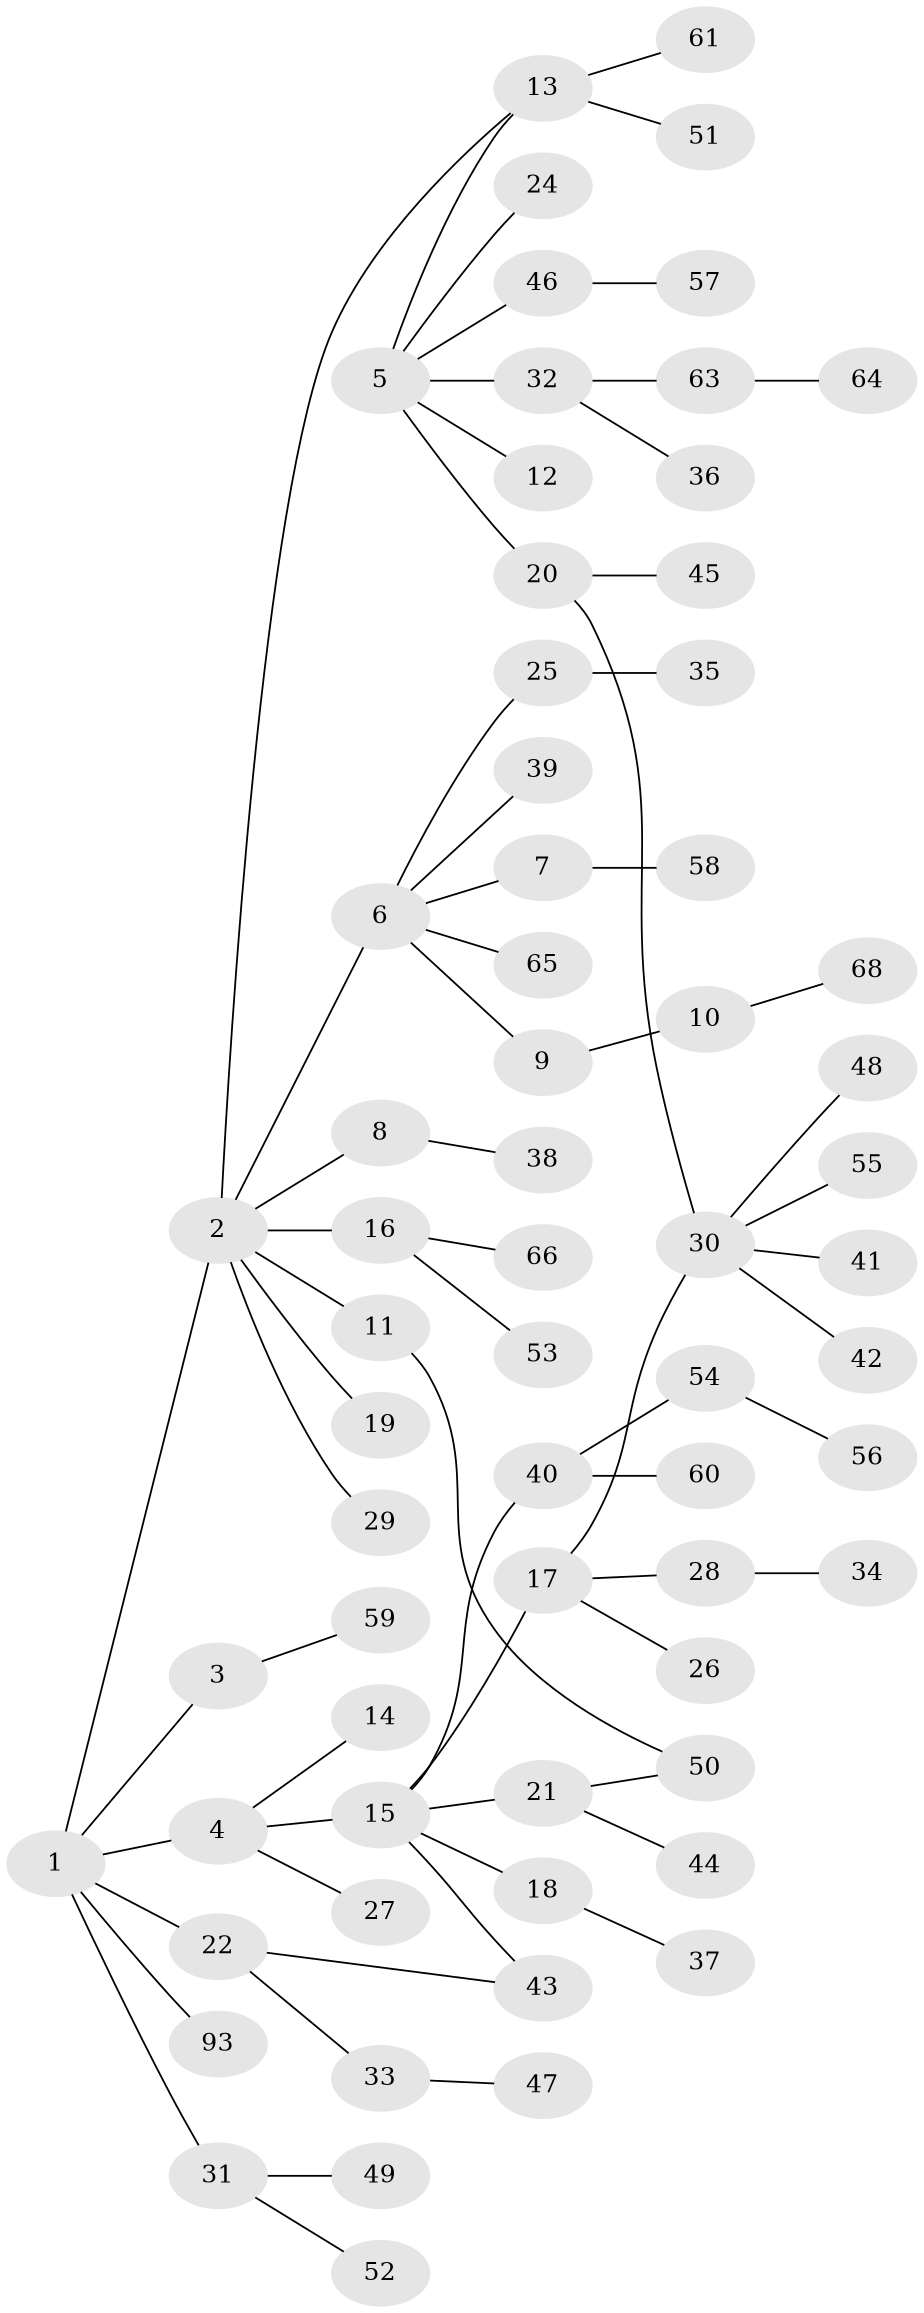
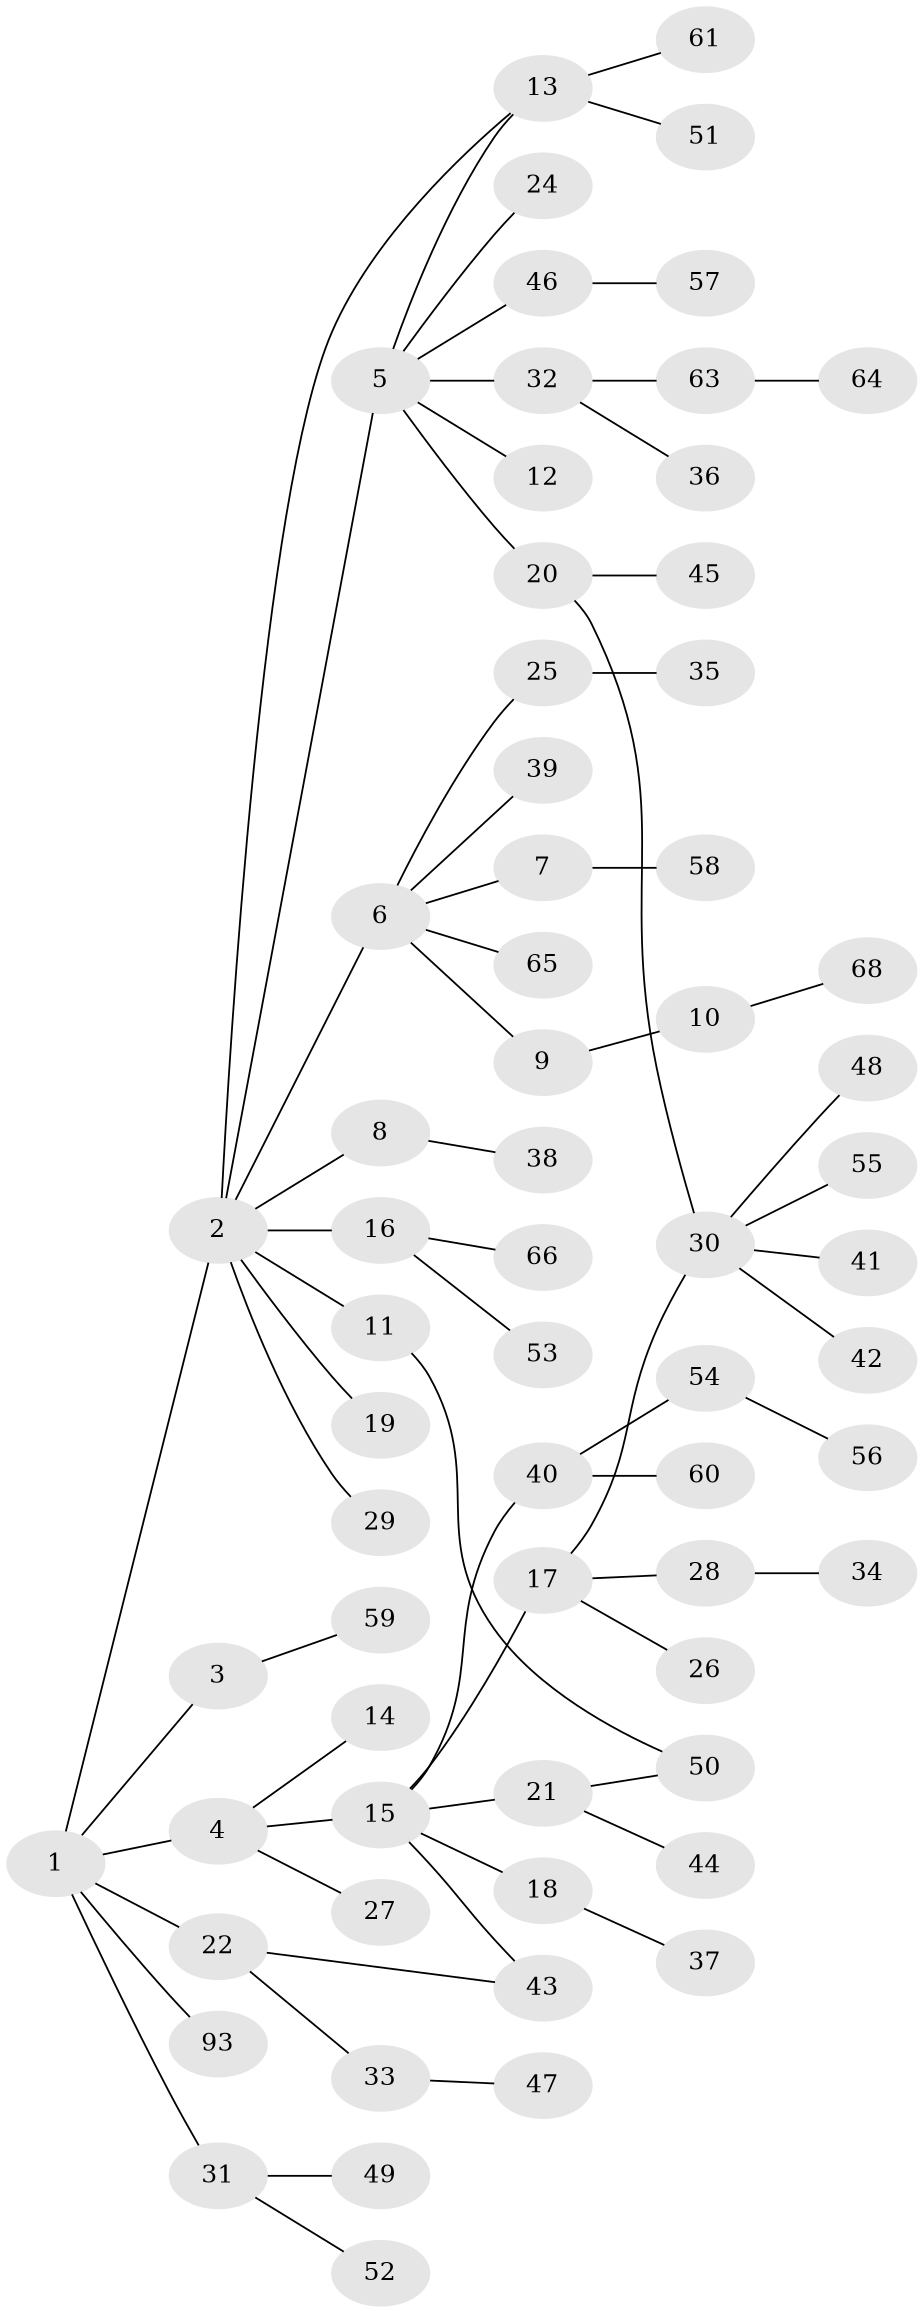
edge "5" -- "2": added
